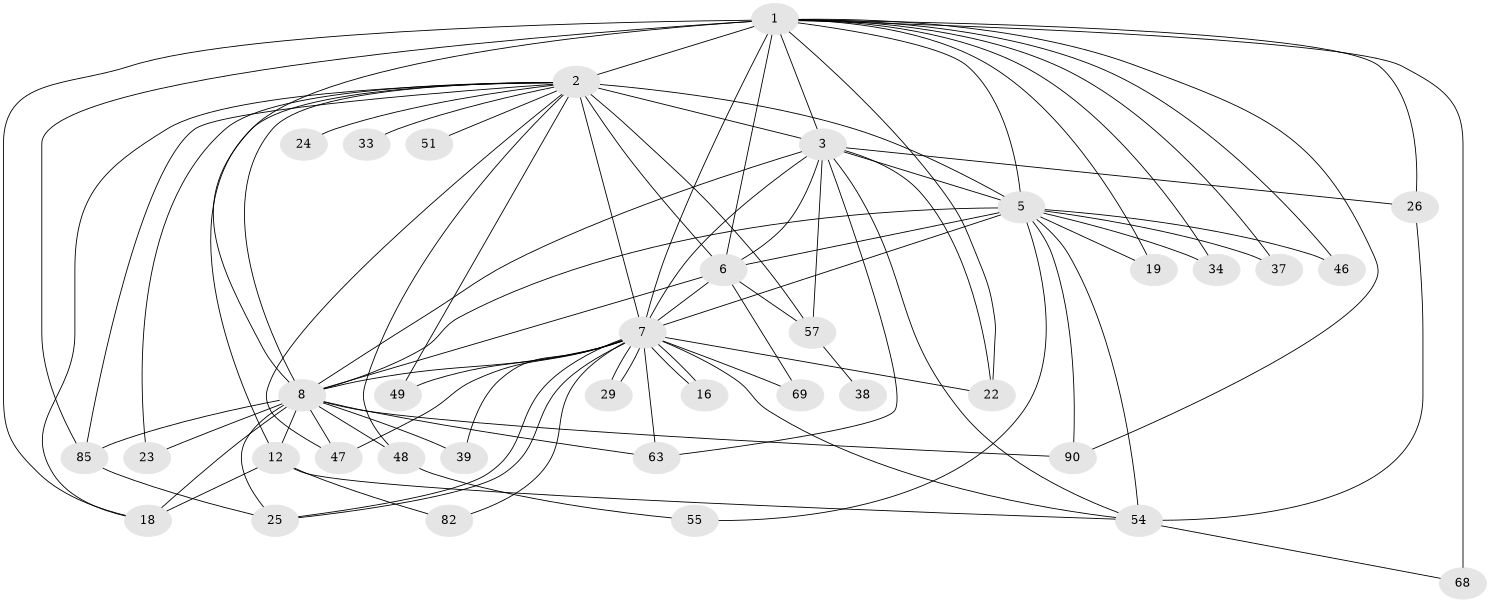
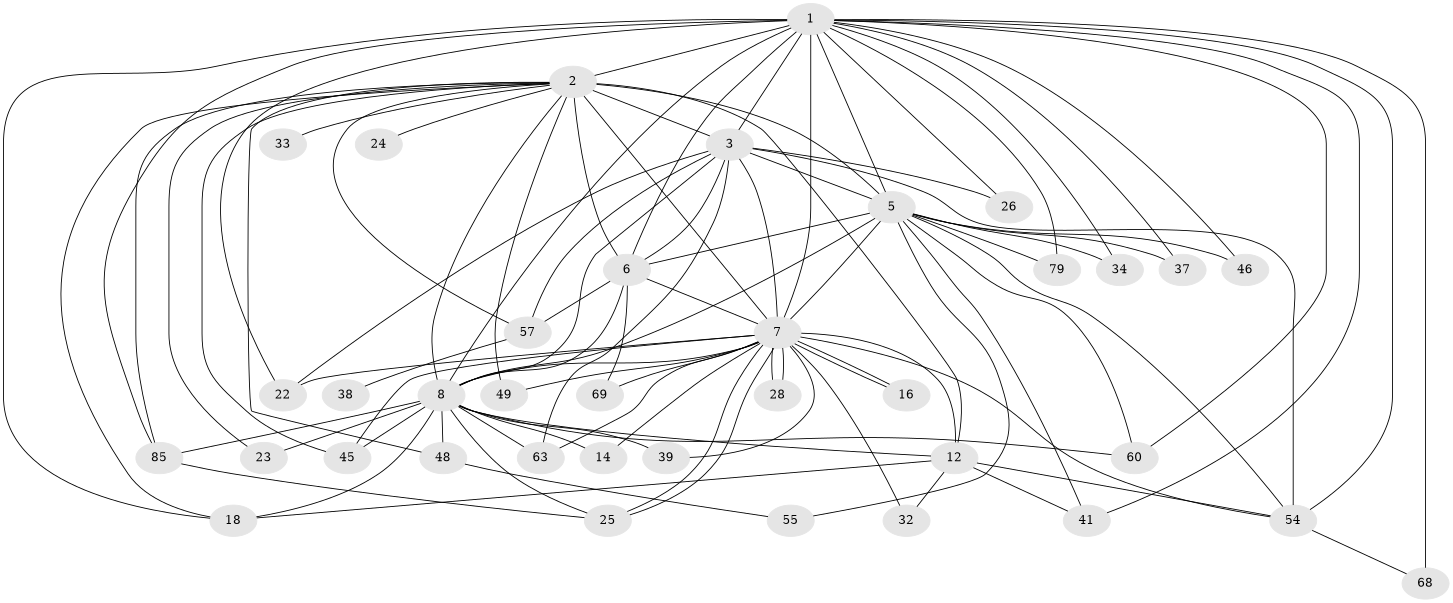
node "51": removed
node "19": label "19" -> "79"
edge "7" -- "12": added
node "29": label "29" -> "28"
node "47": label "47" -> "45"
node "14": added
node "90": label "90" -> "60"
edge "26" -- "54": now "1" -- "54"
node "82": label "82" -> "32"
node "41": added
